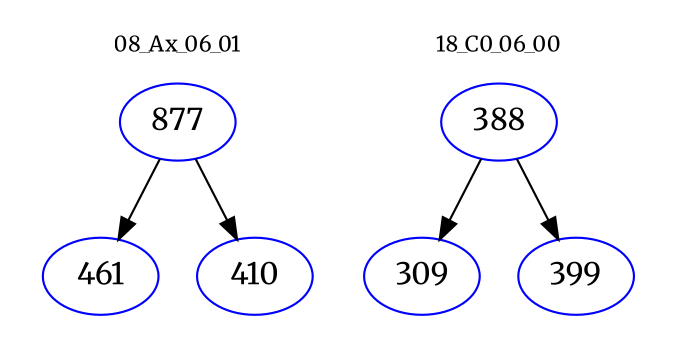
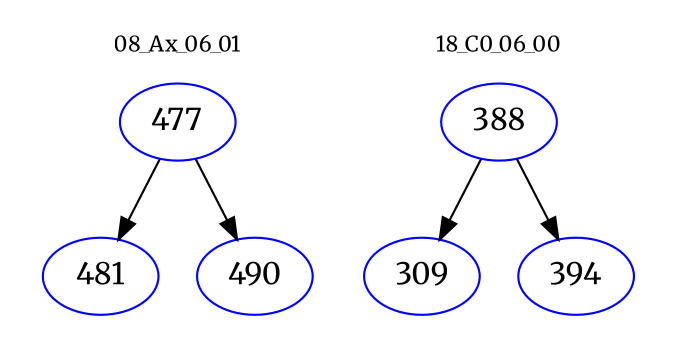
node "877": label "877" -> "477"
node "461": label "461" -> "481"
node "410": label "410" -> "490"
node "399": label "399" -> "394"
